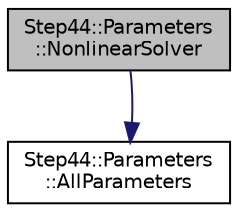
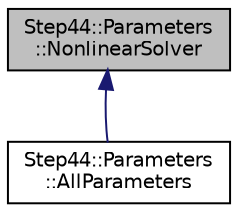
edge "Step44::Parameters ::NonlinearSolver" -> "Step44::Parameters ::AllParameters": reversed
